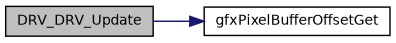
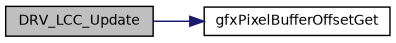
node "DRV_DRV_Update": label "DRV_DRV_Update" -> "DRV_LCC_Update"
